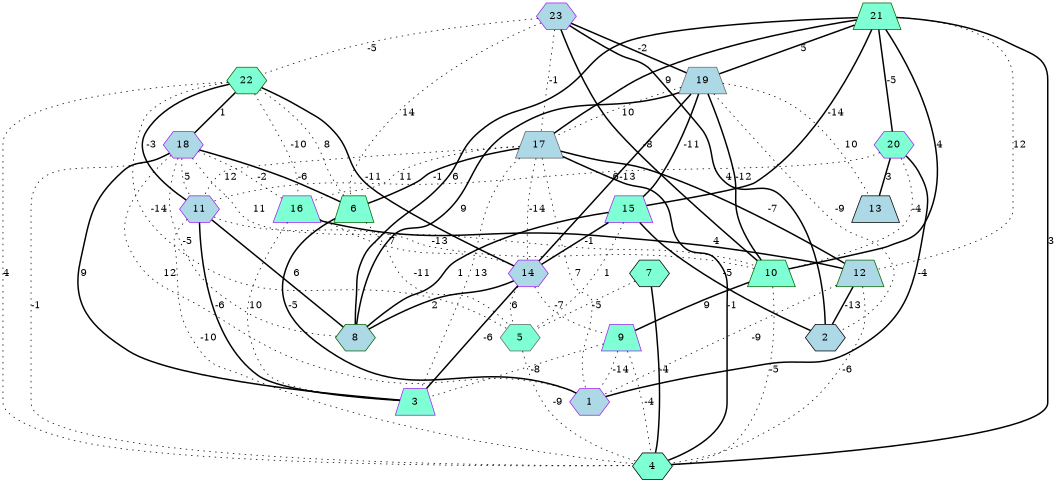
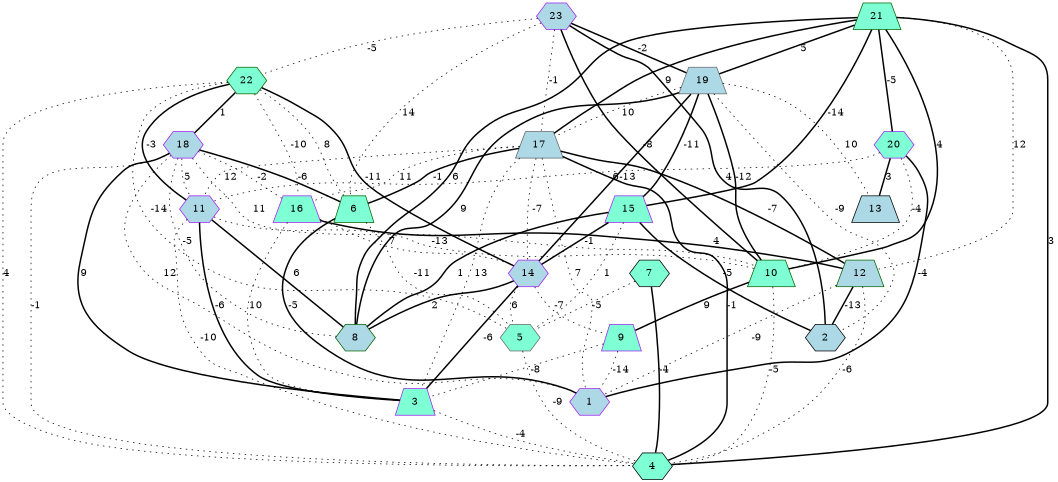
edge "17" -- "14": label "-14" -> "-7"
edge "9" -- "4": now "3" -- "4"
